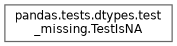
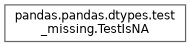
node "pandas.tests.dtypes.test _missing.TestIsNA": label "pandas.tests.dtypes.test _missing.TestIsNA" -> "pandas.pandas.dtypes.test _missing.TestIsNA"
